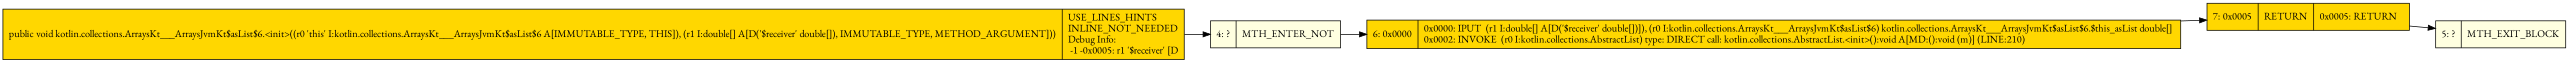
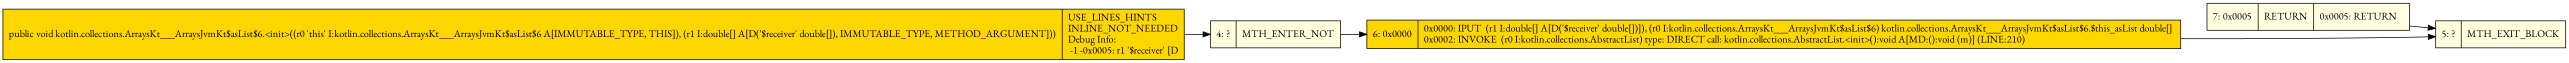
node "7: 0x0005": fillcolor gold -> lightyellow
edge "6: 0x0000" -> "7: 0x0005": now "6: 0x0000" -> "5: ?"
